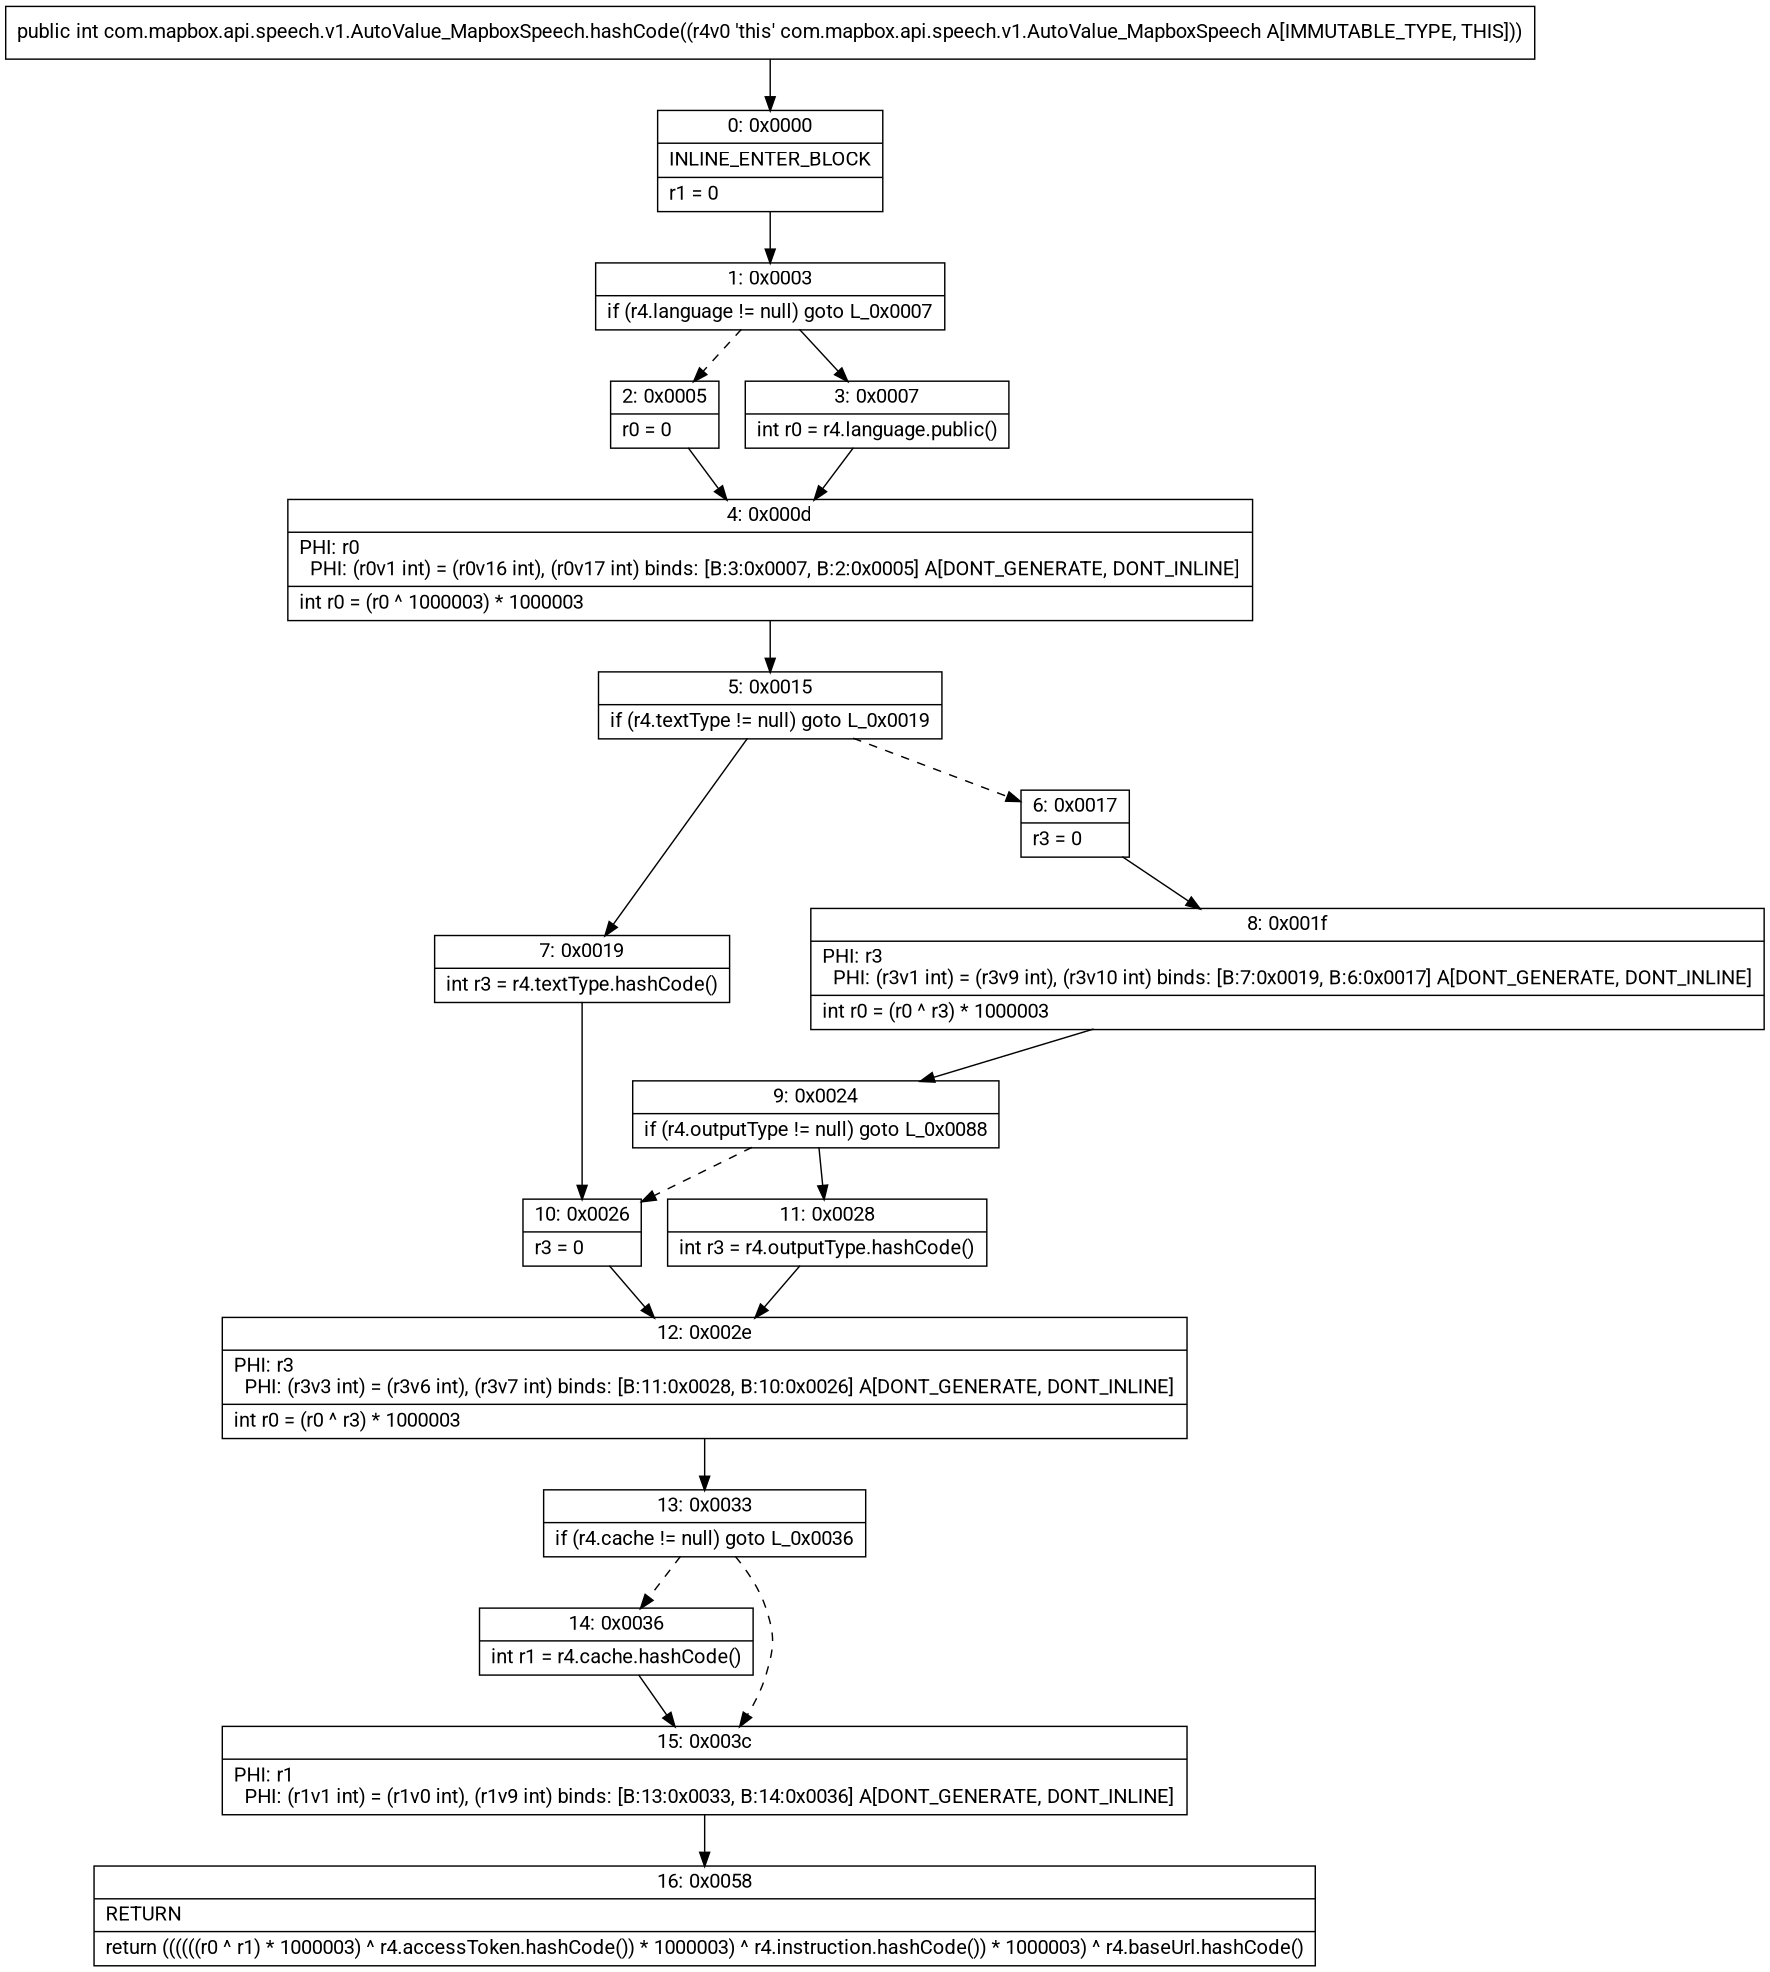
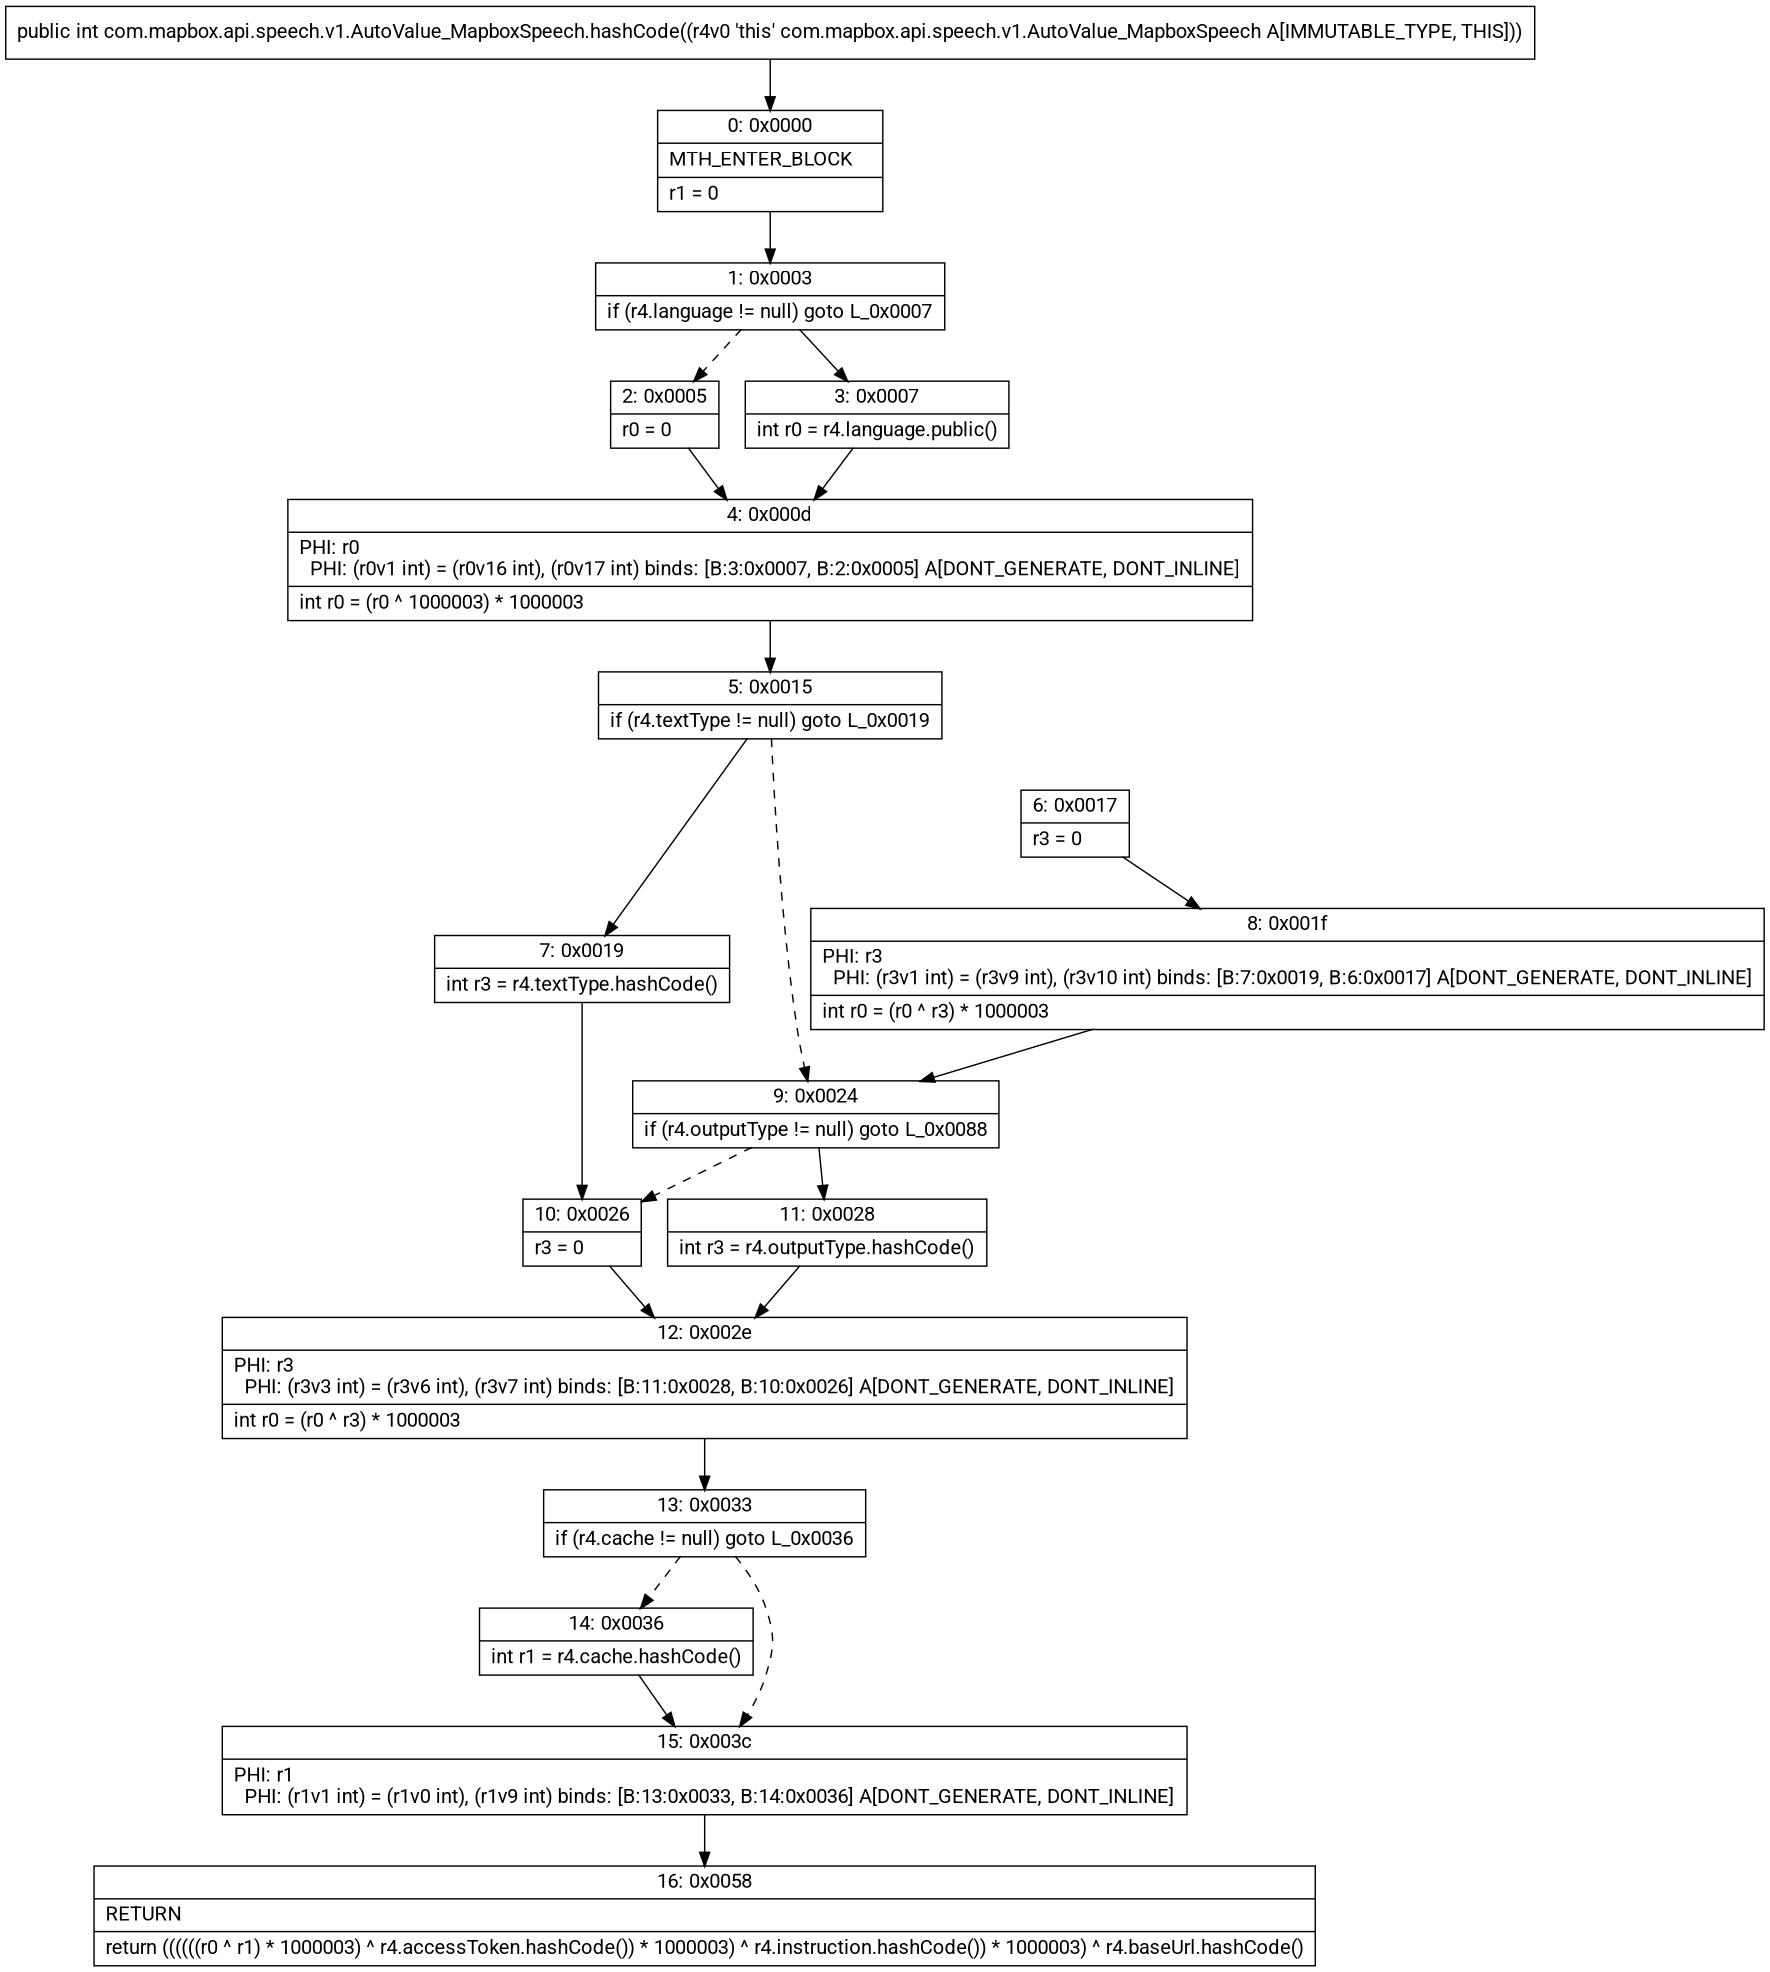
node "0: 0x0000": text "INLINE_ENTER_BLOCK" -> "MTH_ENTER_BLOCK"
edge "5: 0x0015" -> "6: 0x0017": now "5: 0x0015" -> "9: 0x0024"
